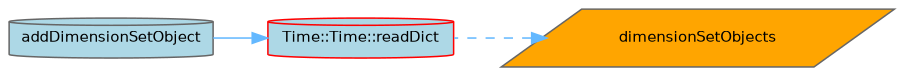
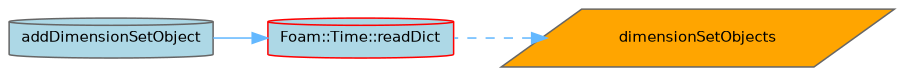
node "Time::Time::readDict": label "Time::Time::readDict" -> "Foam::Time::readDict"
